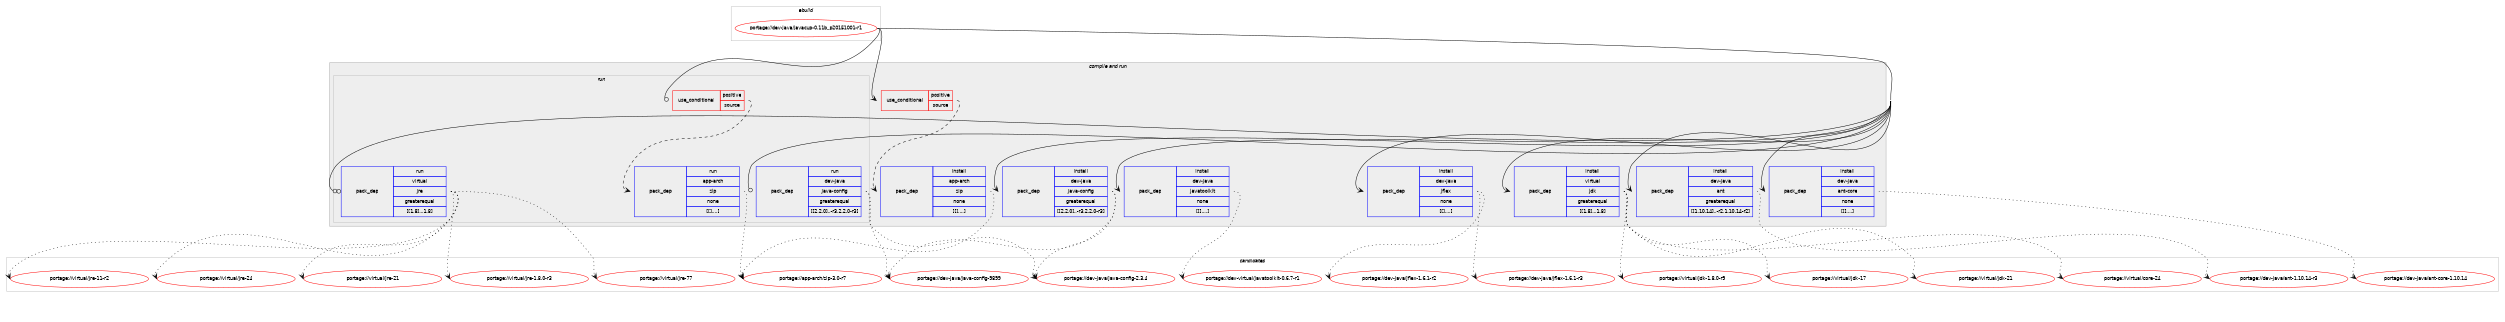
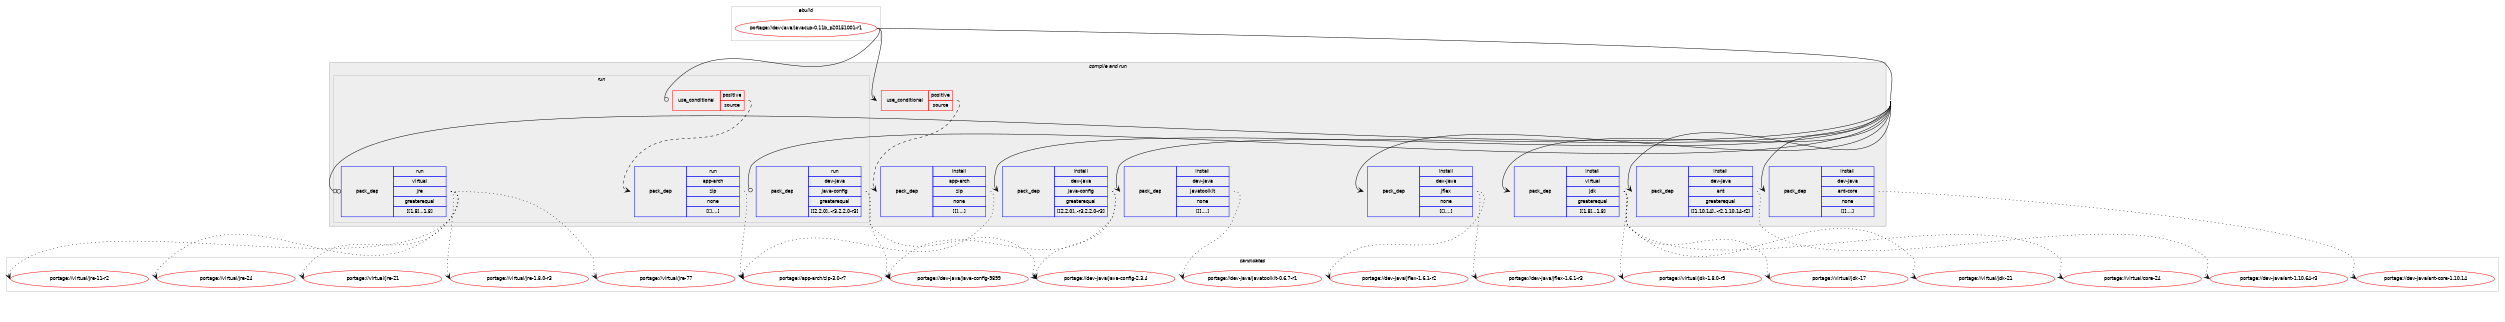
node "portage://dev-virtual/javatoolkit-0.6.7-r1": label "portage://dev-virtual/javatoolkit-0.6.7-r1" -> "portage://dev-java/javatoolkit-0.6.7-r1"
node "portage://dev-java/ant-1.10.14-r3": label "portage://dev-java/ant-1.10.14-r3" -> "portage://dev-java/ant-1.10.64-r3"
